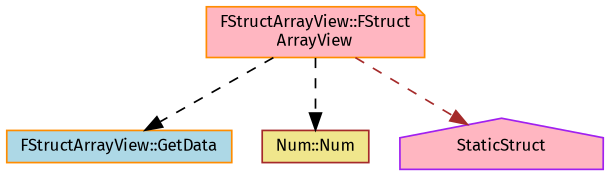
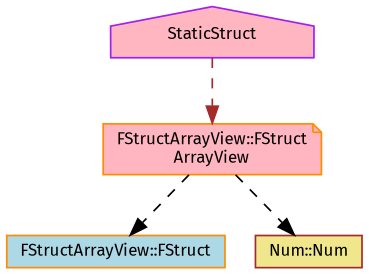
edge "FStructArrayView::FStruct ArrayView" -> "StaticStruct": reversed
node "FStructArrayView::GetData": label "FStructArrayView::GetData" -> "FStructArrayView::FStruct"
